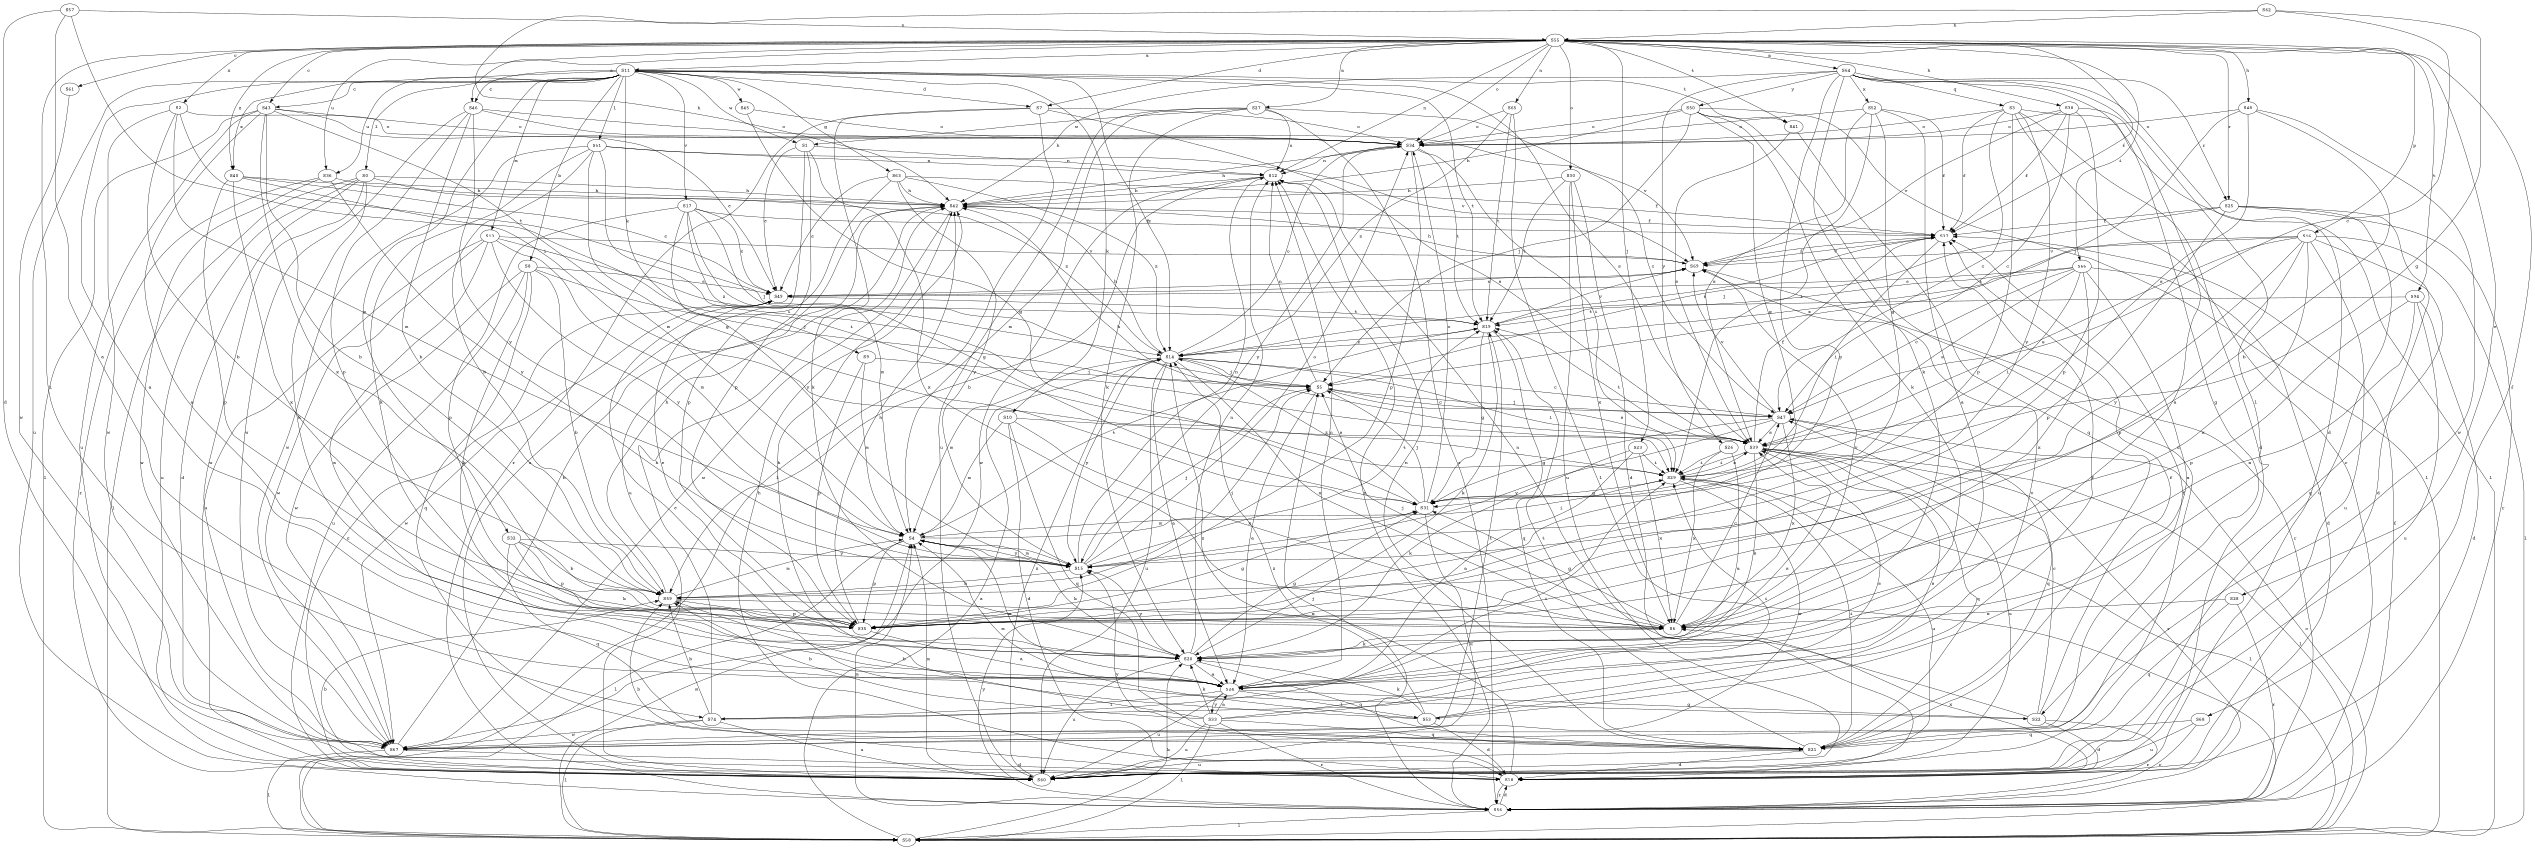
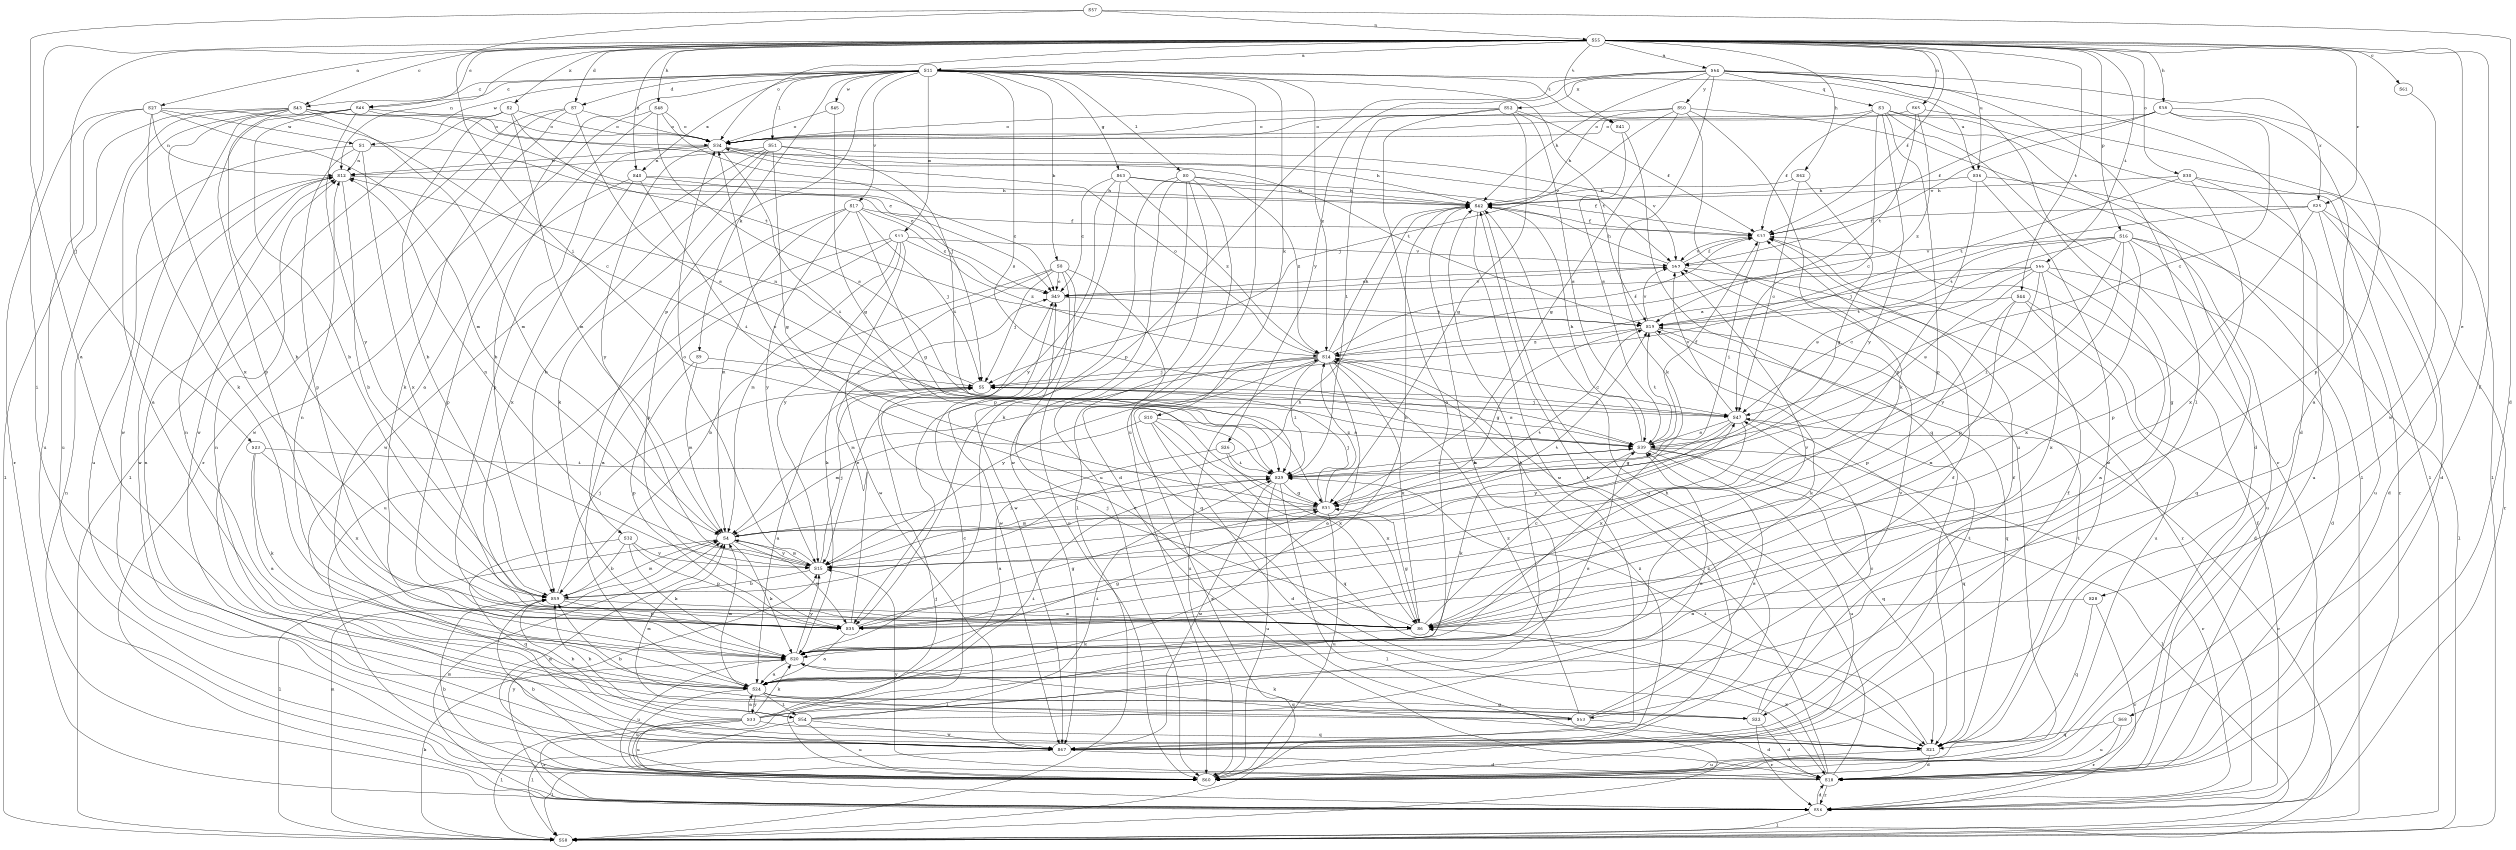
edge "S62" -> "S55": reversed
node "S94": label "S94" -> "S44"
node "S74": label "S74" -> "S54"
